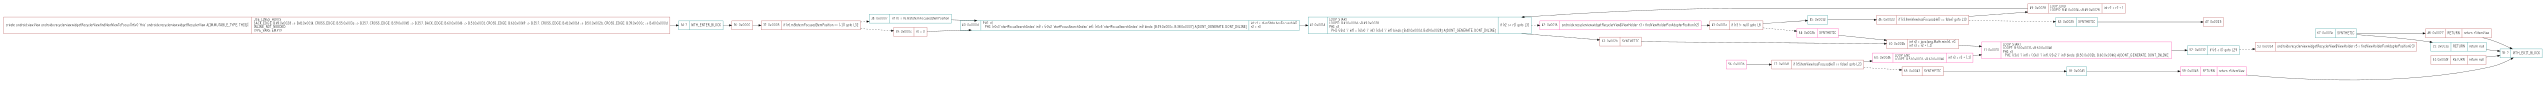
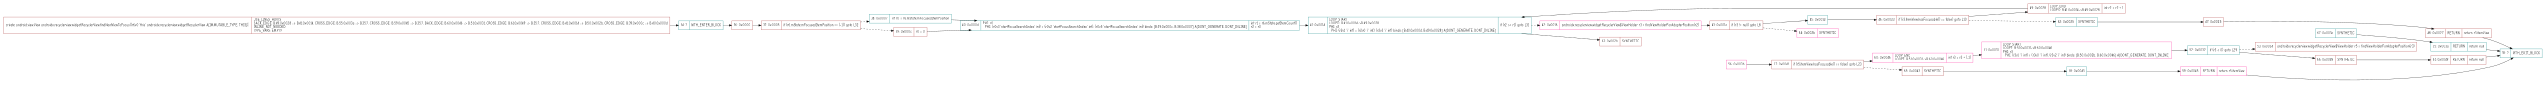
node "40: 0x000d": text "int r1 = r6.mState.hasFocusable()" -> "int r1 = r6.mState.getItemCount()"
edge "67: 0x003a" -> "48: 0x0027": now "47: 0x0025" -> "48: 0x0027"
node "50: 0x002b": removed
node "66: 0x0049": added
